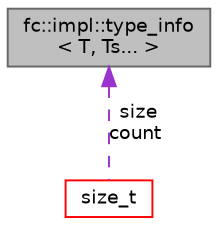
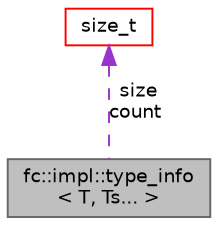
edge "size_t" -> "fc::impl::type_info < T, Ts... >": reversed
